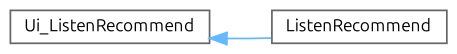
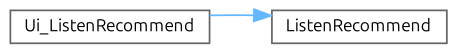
edge "ListenRecommend" -> "Ui_ListenRecommend": reversed
